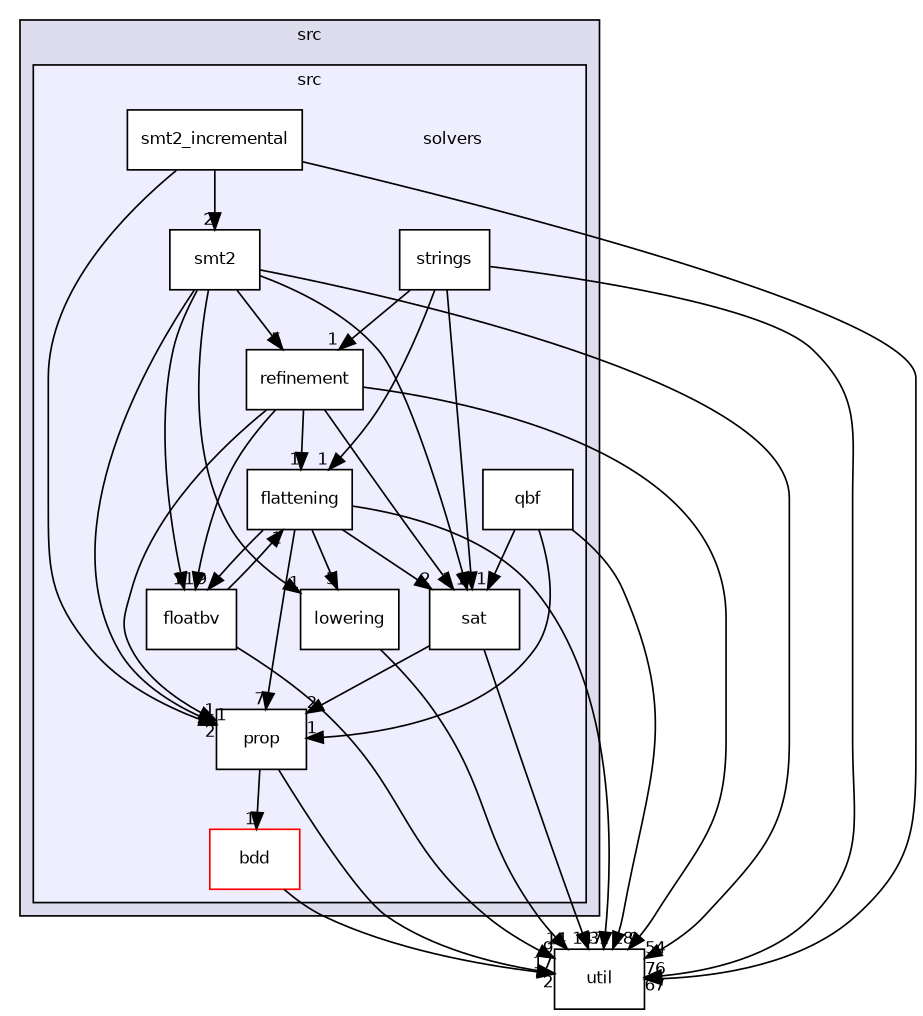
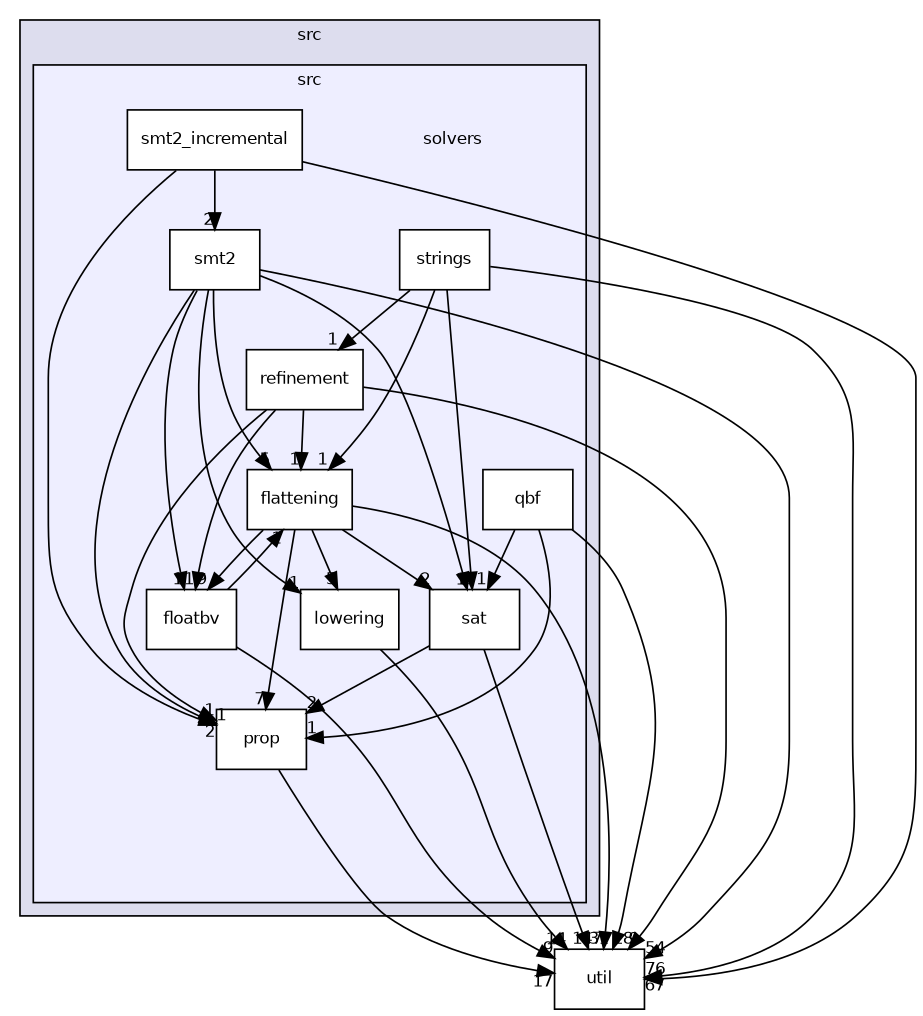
edge "smt2" -> "refinement": now "smt2" -> "flattening"
edge "refinement" -> "sat": removed
node "bdd": removed
